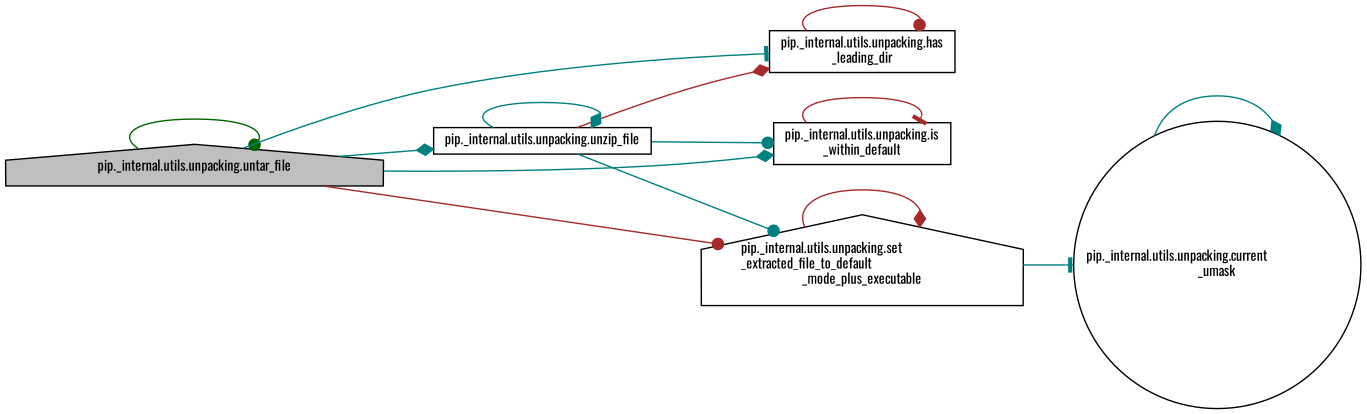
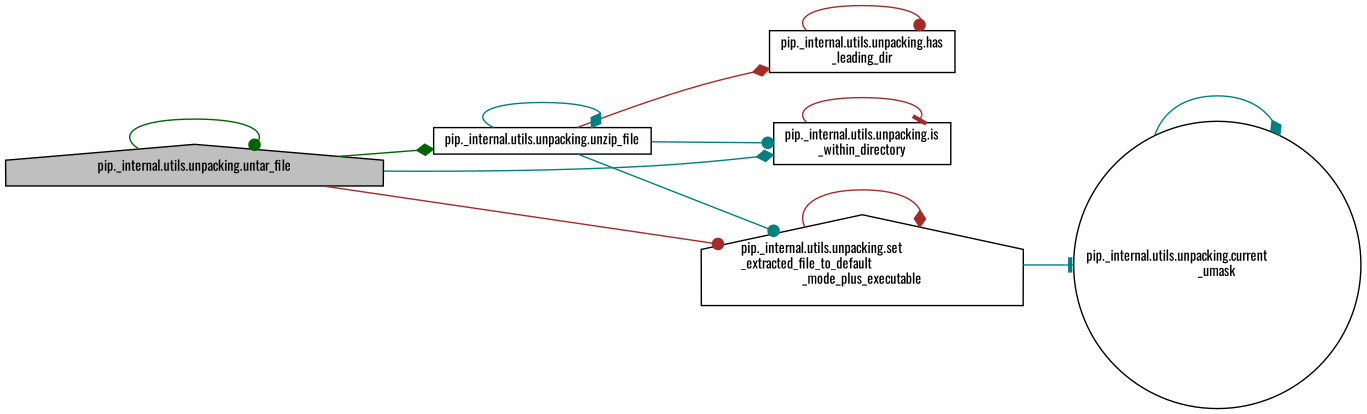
edge "pip._internal.utils.unpacking.untar_file" -> "pip._internal.utils.unpacking.has _leading_dir": removed
node "pip._internal.utils.unpacking.is _within_default": label "pip._internal.utils.unpacking.is _within_default" -> "pip._internal.utils.unpacking.is _within_directory"
edge "pip._internal.utils.unpacking.untar_file" -> "pip._internal.utils.unpacking.unzip_file": color teal -> darkgreen
